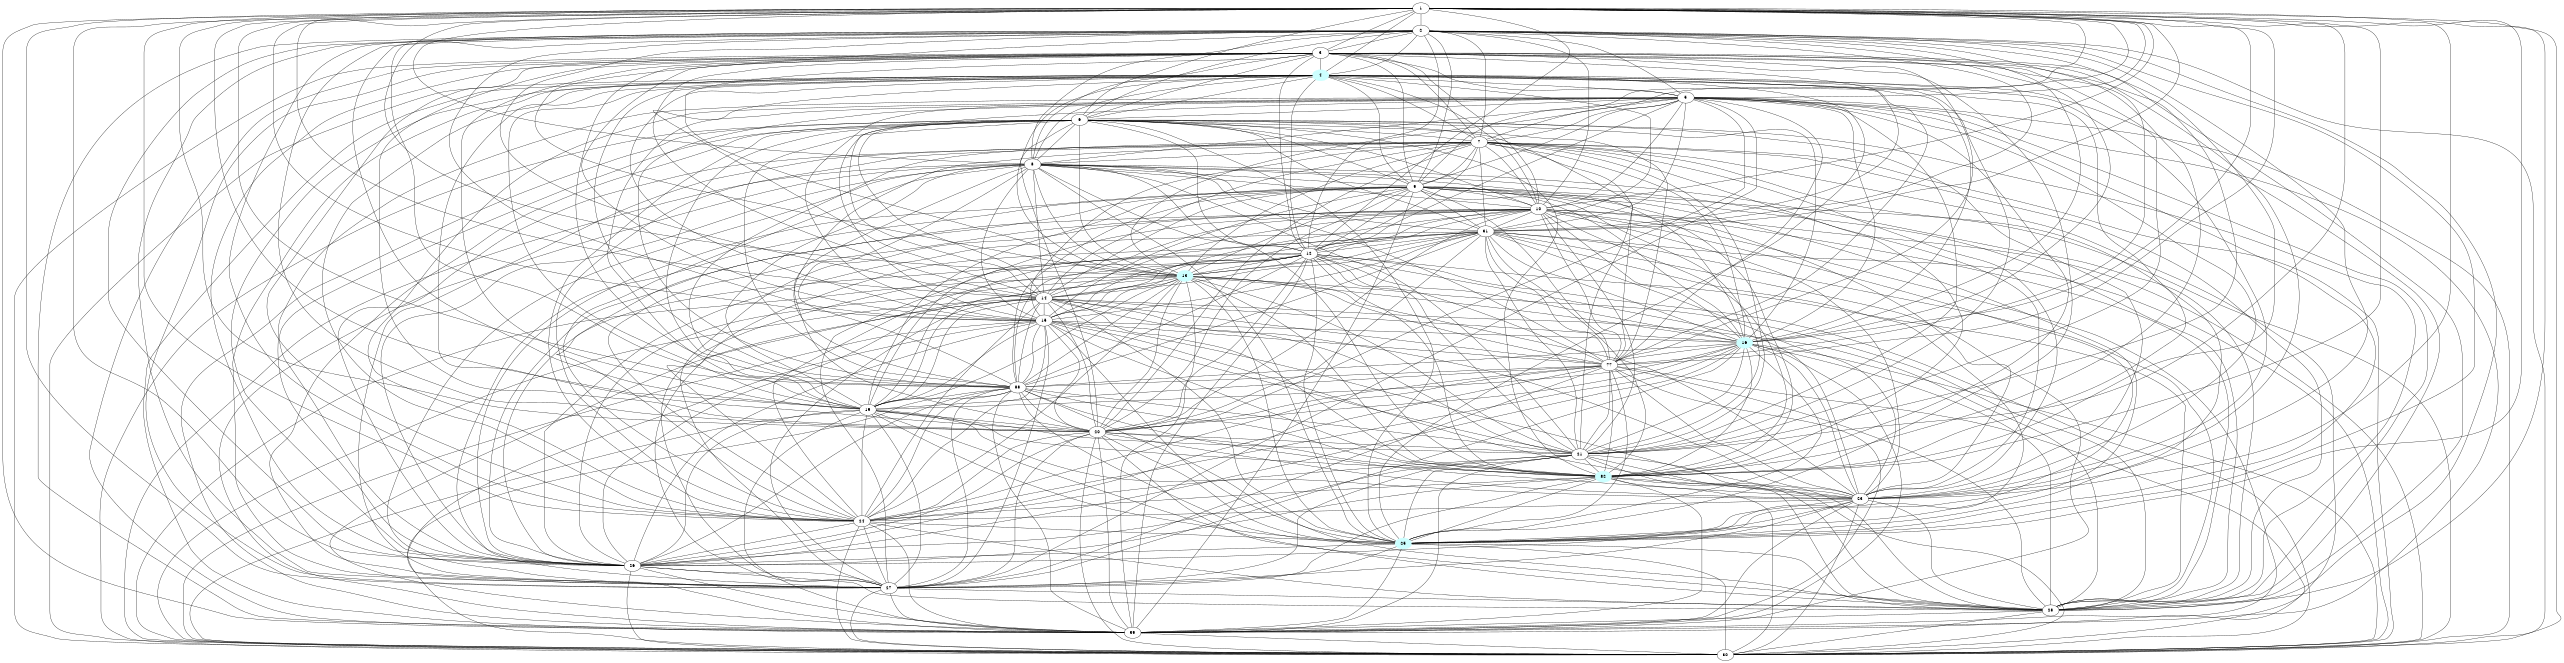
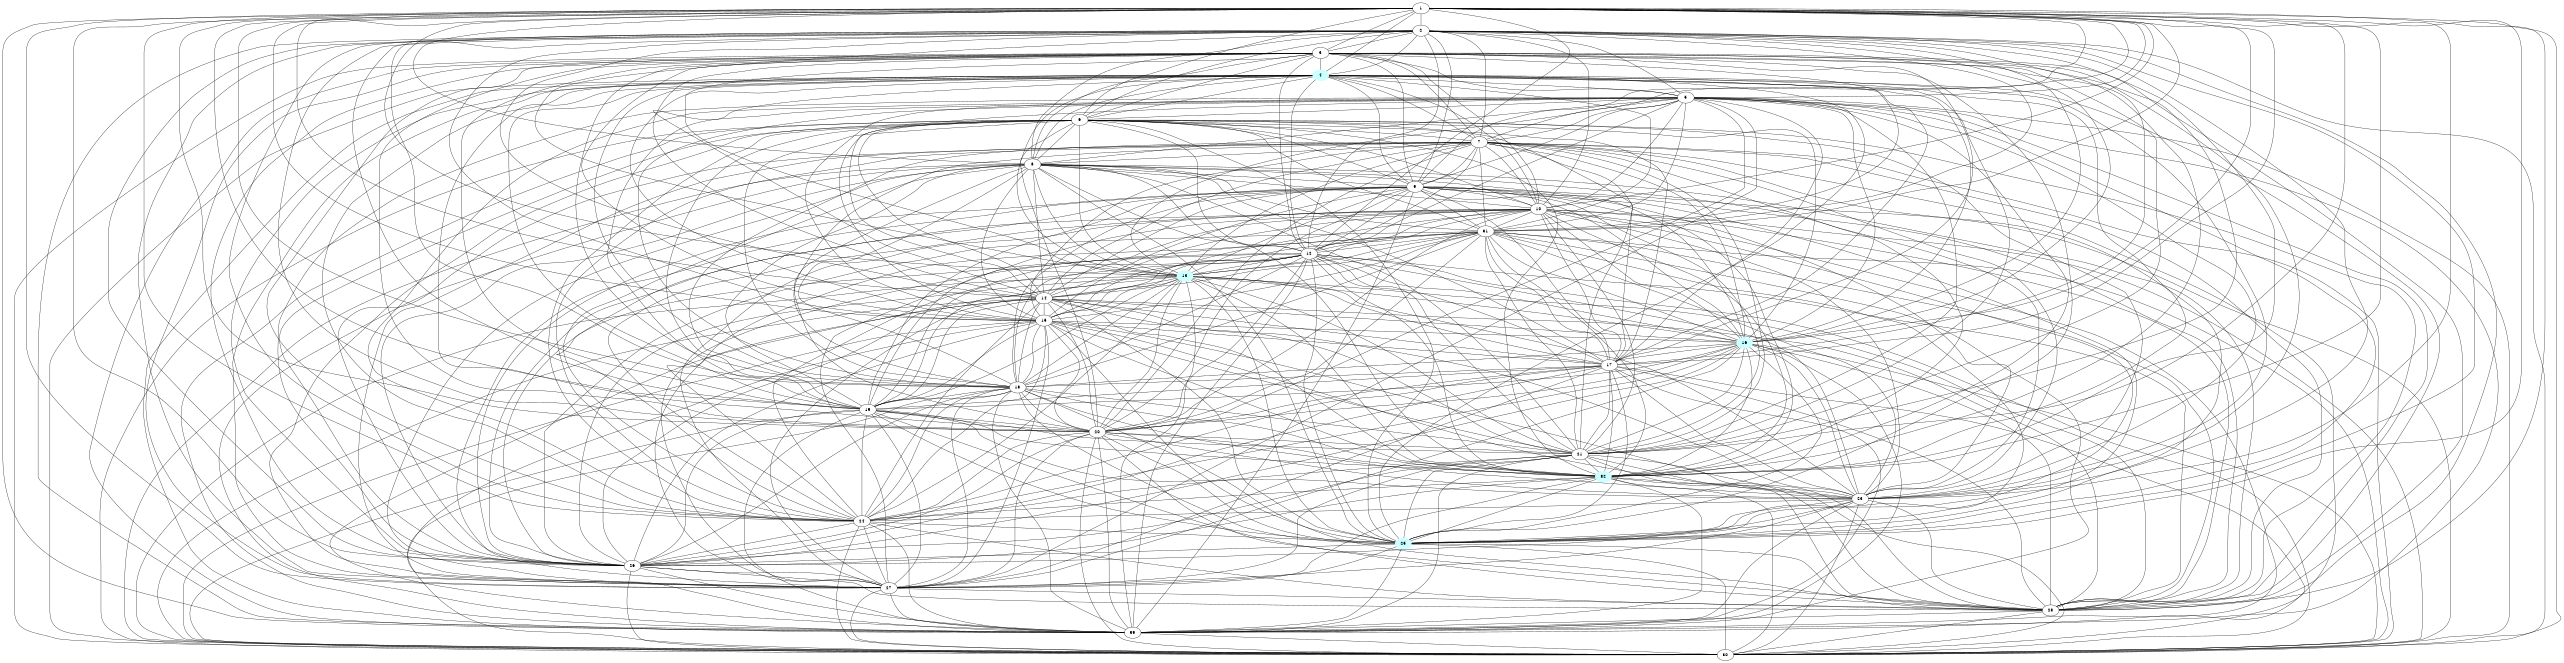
node "77": label "77" -> "17"
node "88": label "88" -> "18"
